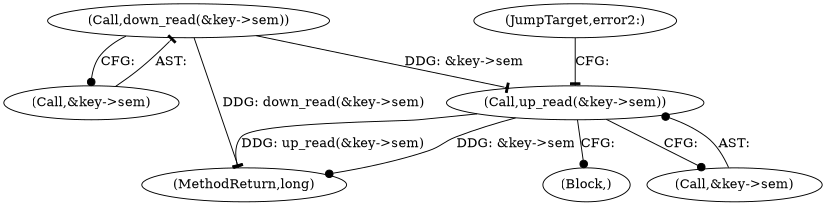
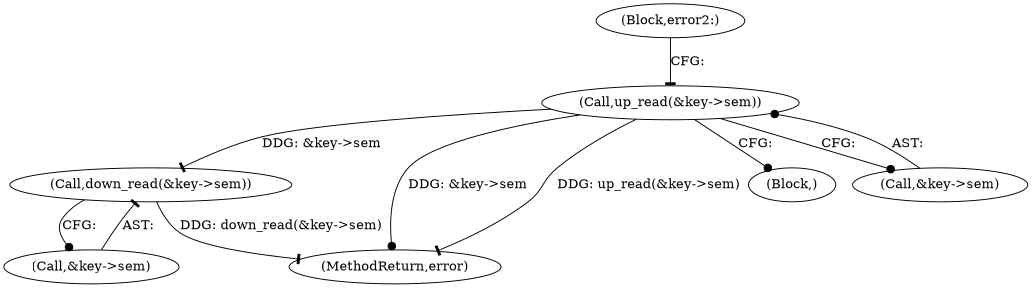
node "(JumpTarget,error2:)": label "(JumpTarget,error2:)" -> "(Block,error2:)"
edge "(Call,down_read(&key->sem))" -> "(Call,up_read(&key->sem))": reversed
node "(MethodReturn,long)": label "(MethodReturn,long)" -> "(MethodReturn,error)"
